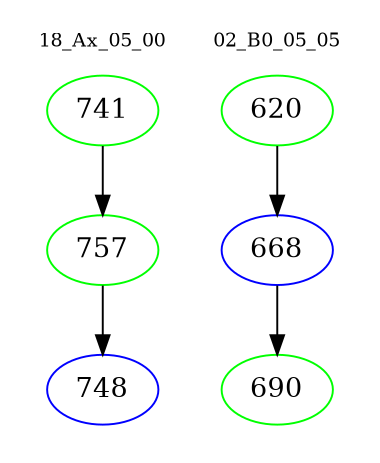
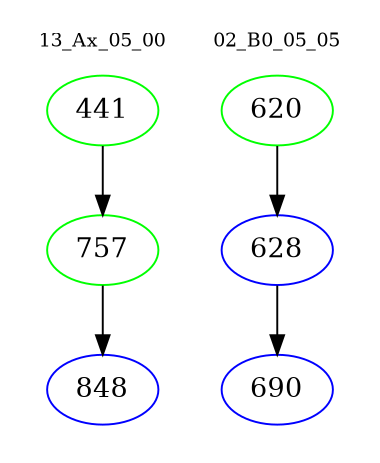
cluster "18_Ax_05_00": label "18_Ax_05_00" -> "13_Ax_05_00"
node "741": label "741" -> "441"
node "668": label "668" -> "628"
node "748": label "748" -> "848"
node "690": color green -> blue
